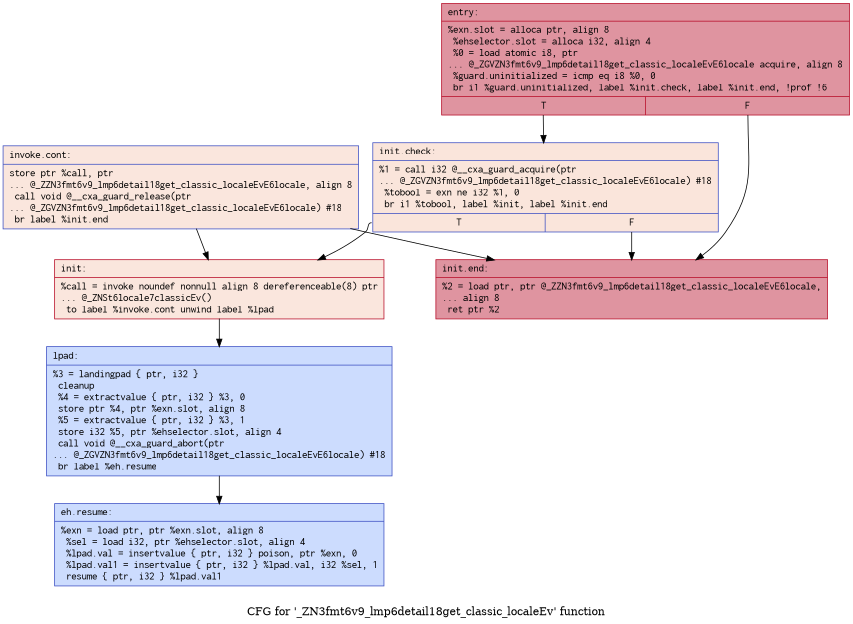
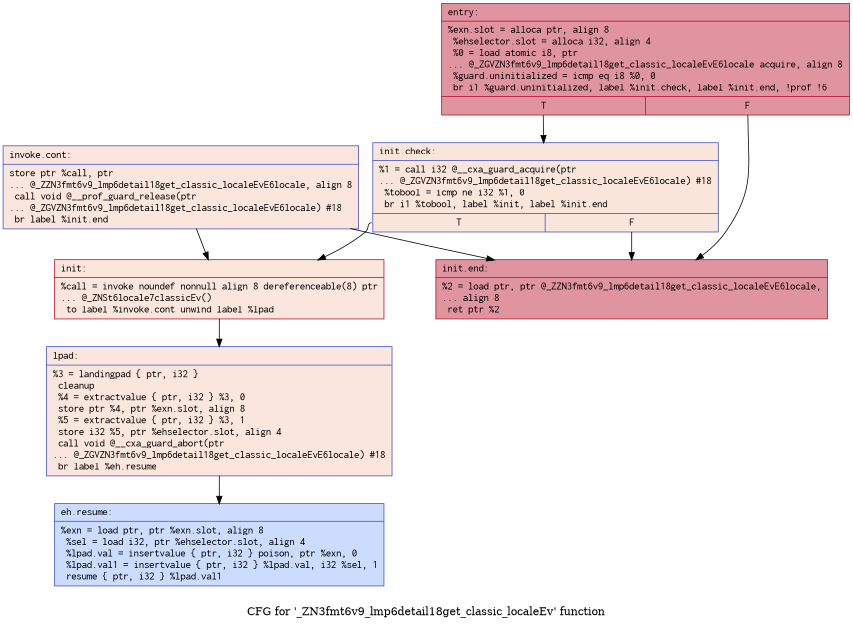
node "init.check:": text "%tobool = exn ne i32 %1, 0" -> "%tobool = icmp ne i32 %1, 0"
node "invoke.cont:": text "call void @__cxa_guard_release(ptr" -> "call void @__prof_guard_release(ptr"
node "lpad:": fillcolor #8caffe70 -> #f3c7b170
